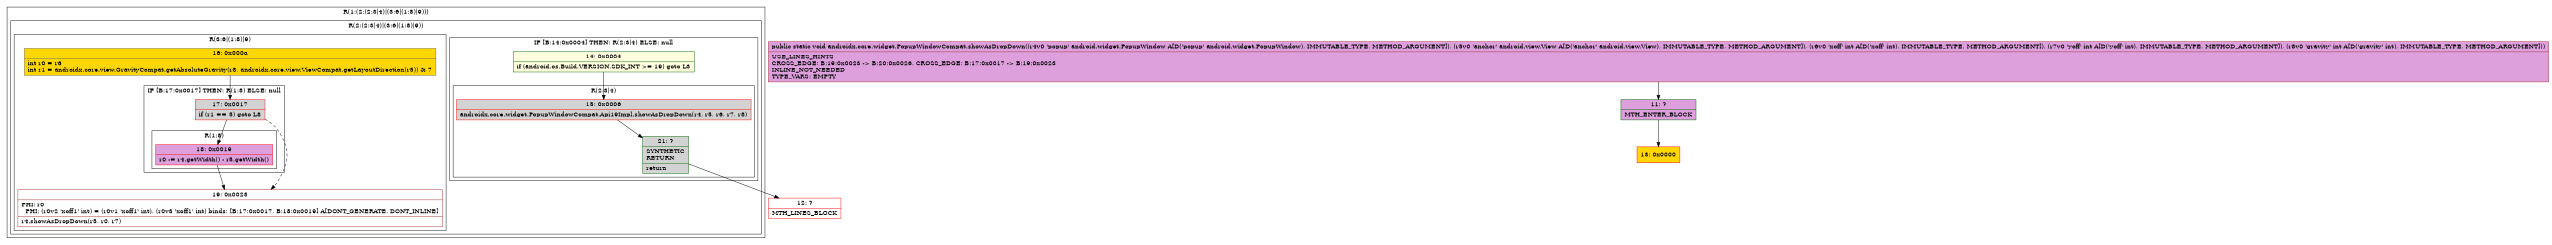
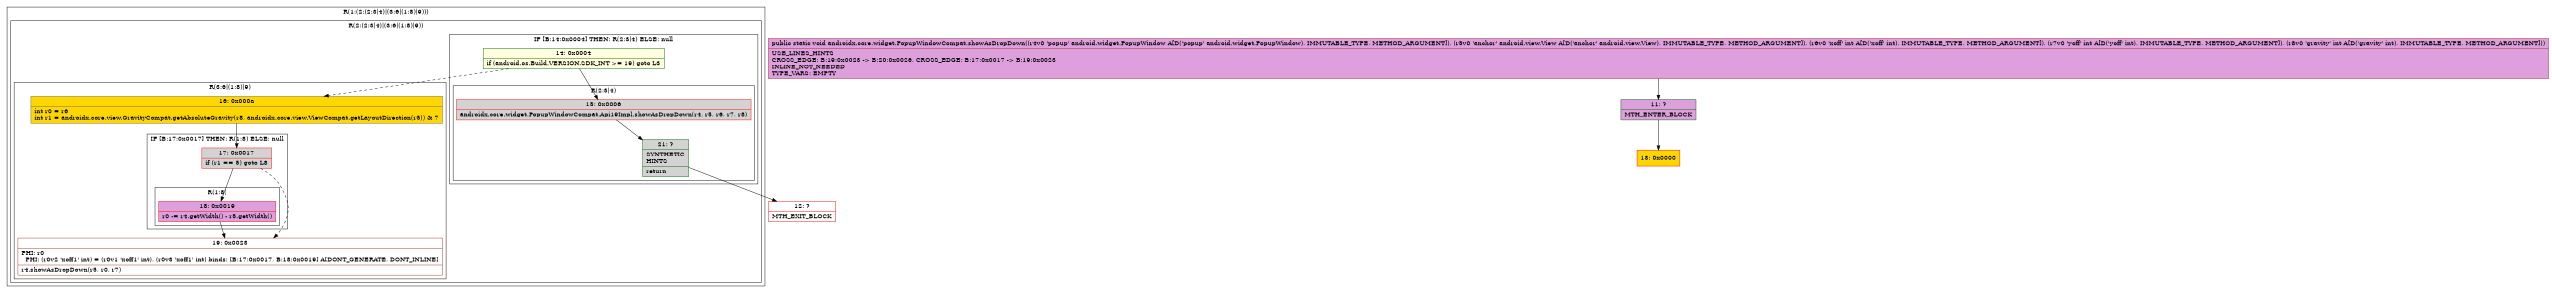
edge "14: 0x0004" -> "16: 0x000a": added
node "21: ?": text "RETURN" -> "HINTS"
node "12: ?": text "MTH_LINES_BLOCK" -> "MTH_EXIT_BLOCK"
